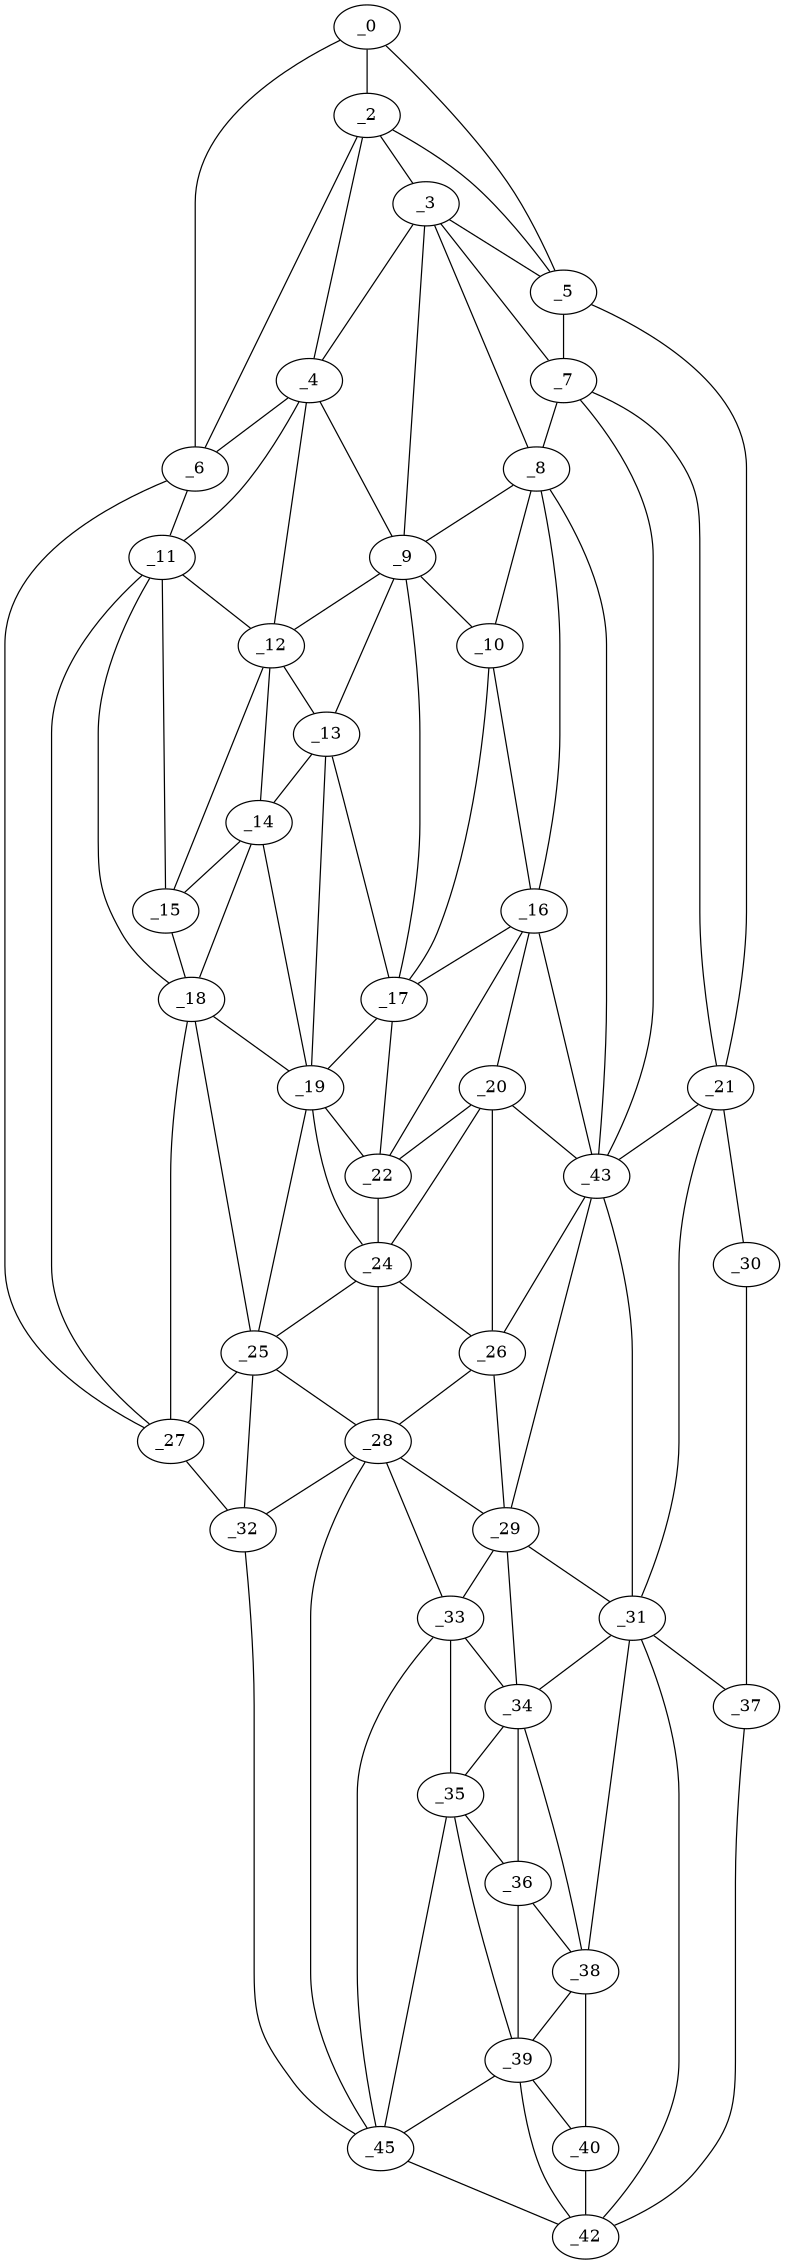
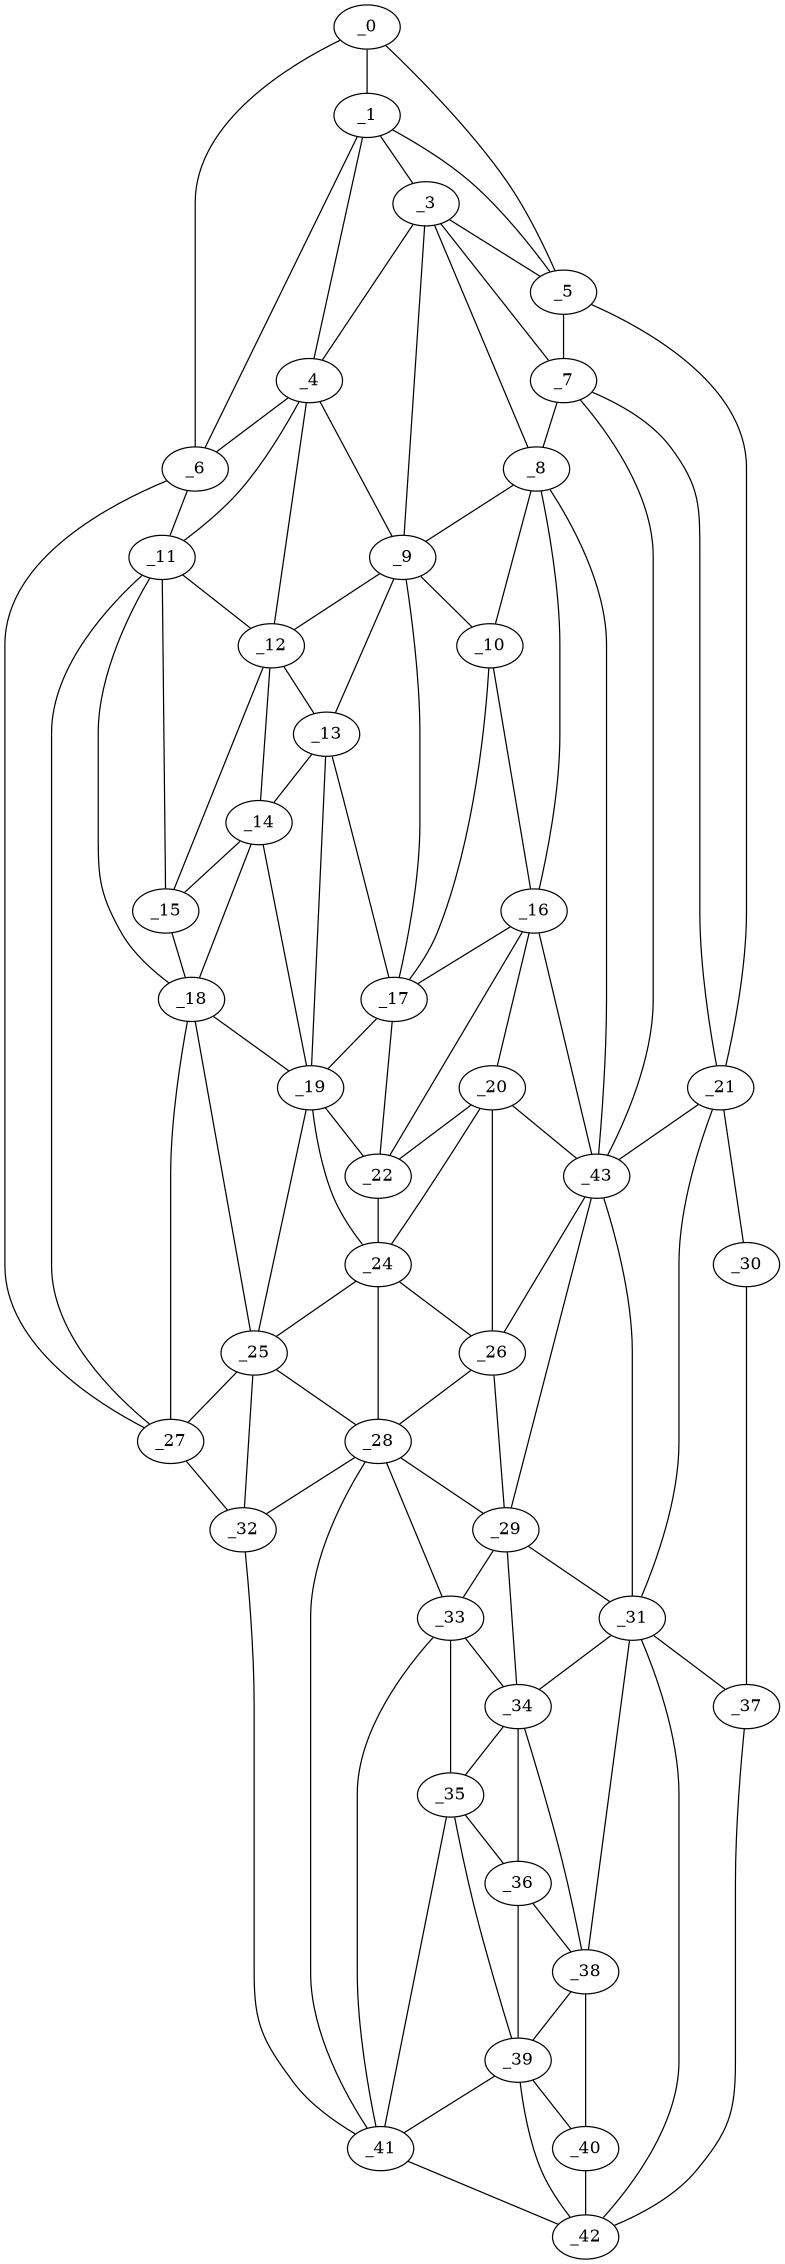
node "_2": label "_2" -> "_1"
node "_45": label "_45" -> "_41"
